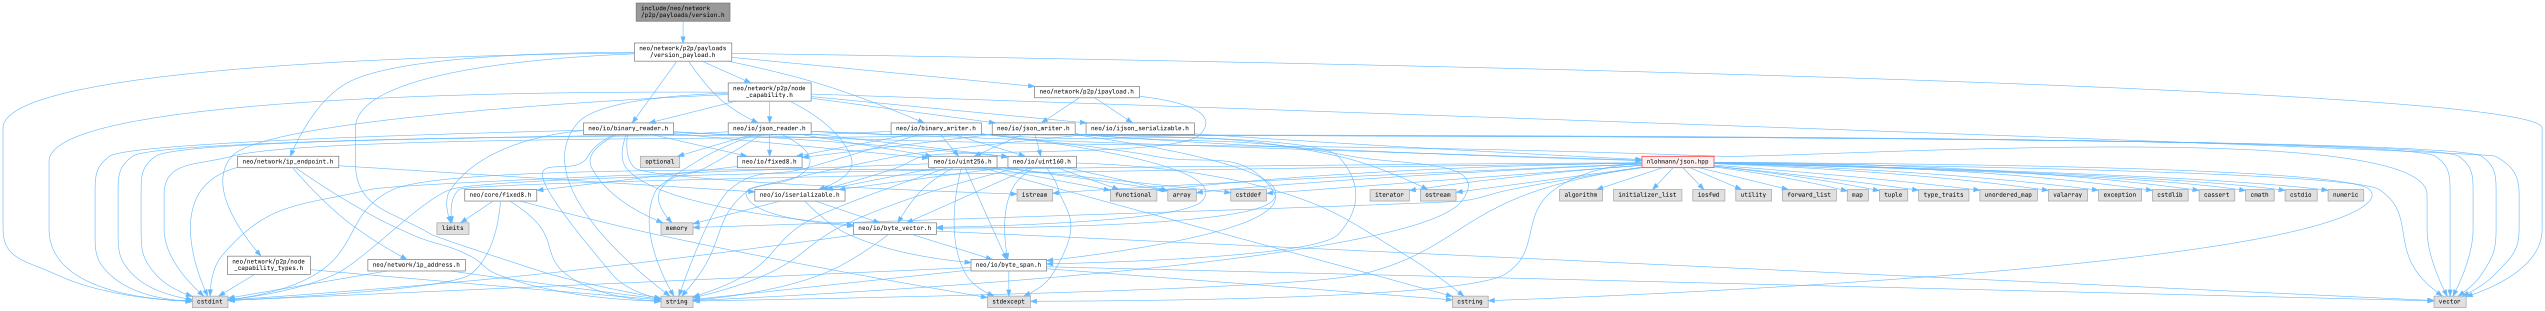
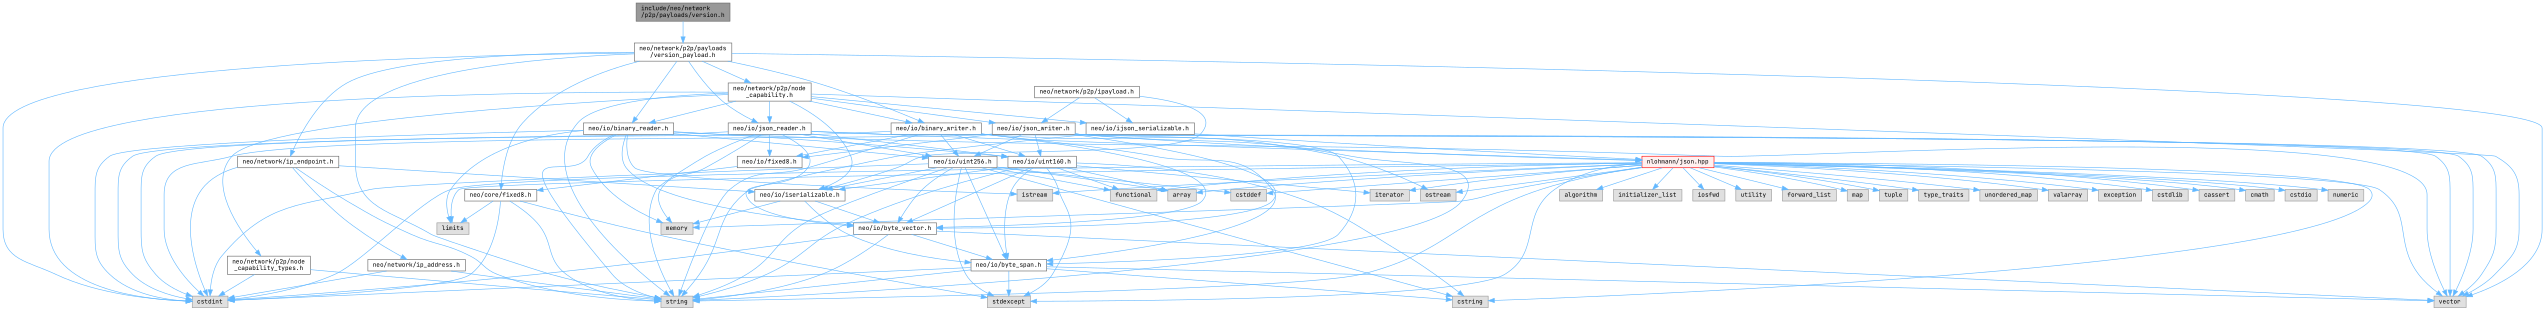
edge "neo/network/p2p/payloads /version_payload.h" -> "neo/network/p2p/ipayload.h": now "neo/network/p2p/payloads /version_payload.h" -> "neo/core/fixed8.h"
edge "neo/network/p2p/node _capability.h" -> "neo/io/binary_writer.h": added
edge "neo/io/binary_reader.h" -> "neo/io/fixed8.h": removed
node "optional": removed
edge "neo/io/uint160.h" -> "cstdint": now "neo/io/uint160.h" -> "iterator"
